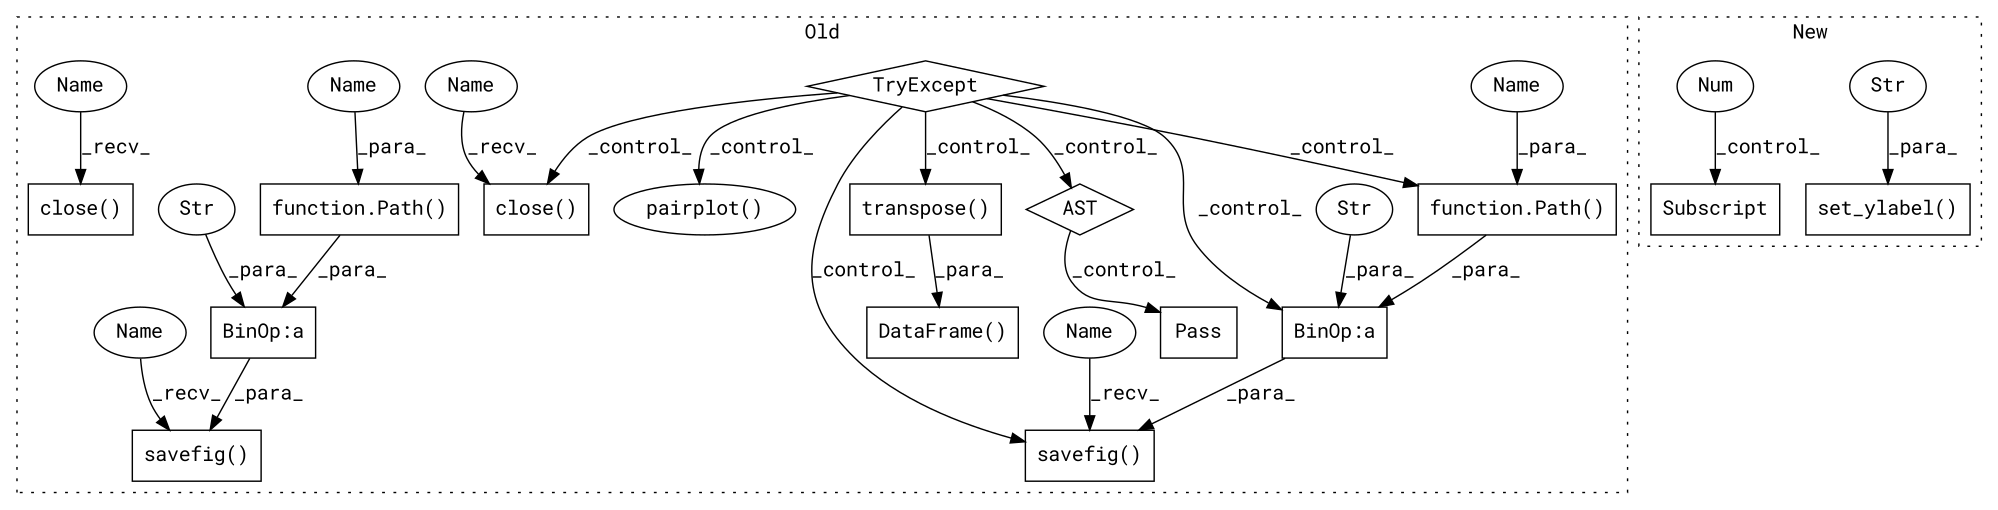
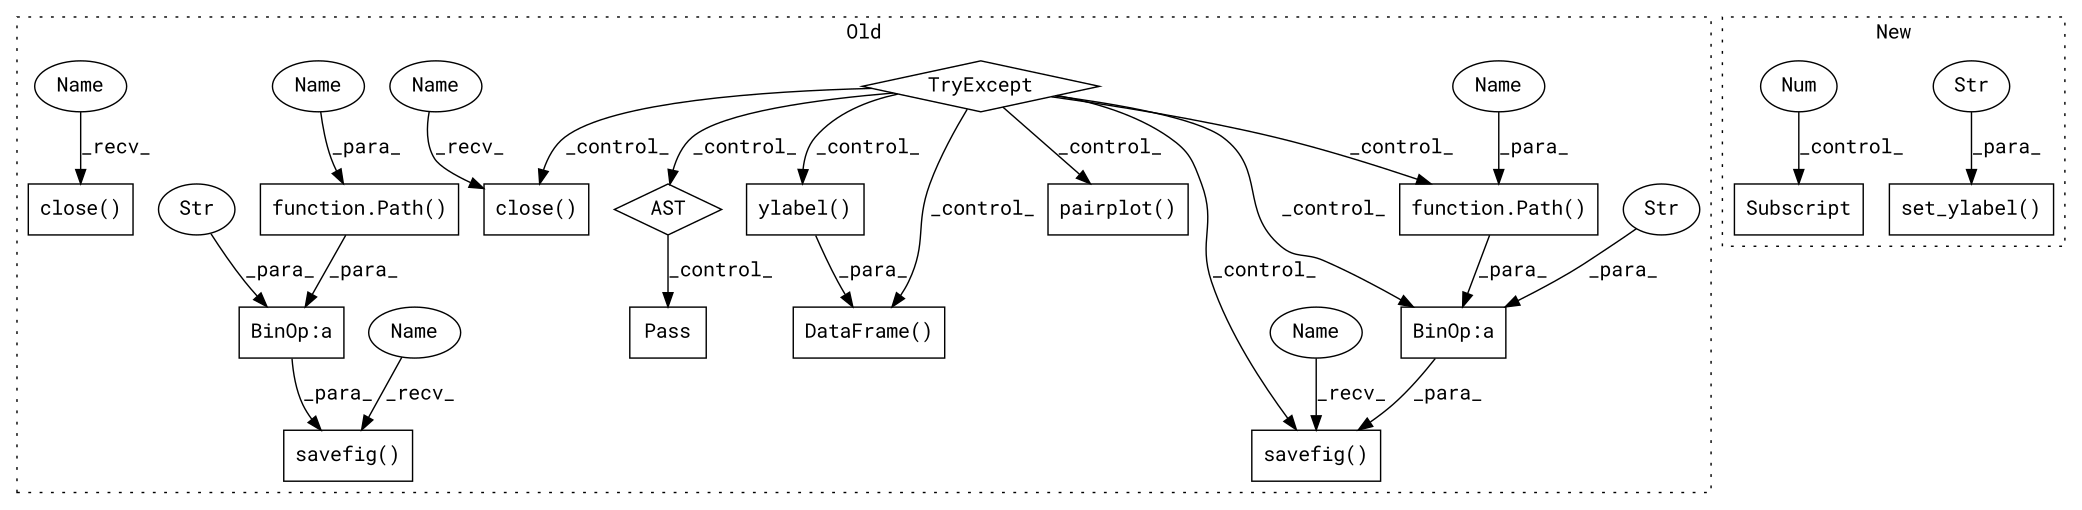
edge "TryExcept" -> "DataFrame()": added, label "_control_"
node "pairplot()": shape ellipse -> box
node "transpose()": label "transpose()" -> "ylabel()"
